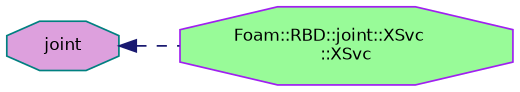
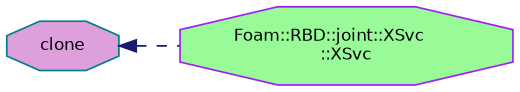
node "joint": label "joint" -> "clone"
